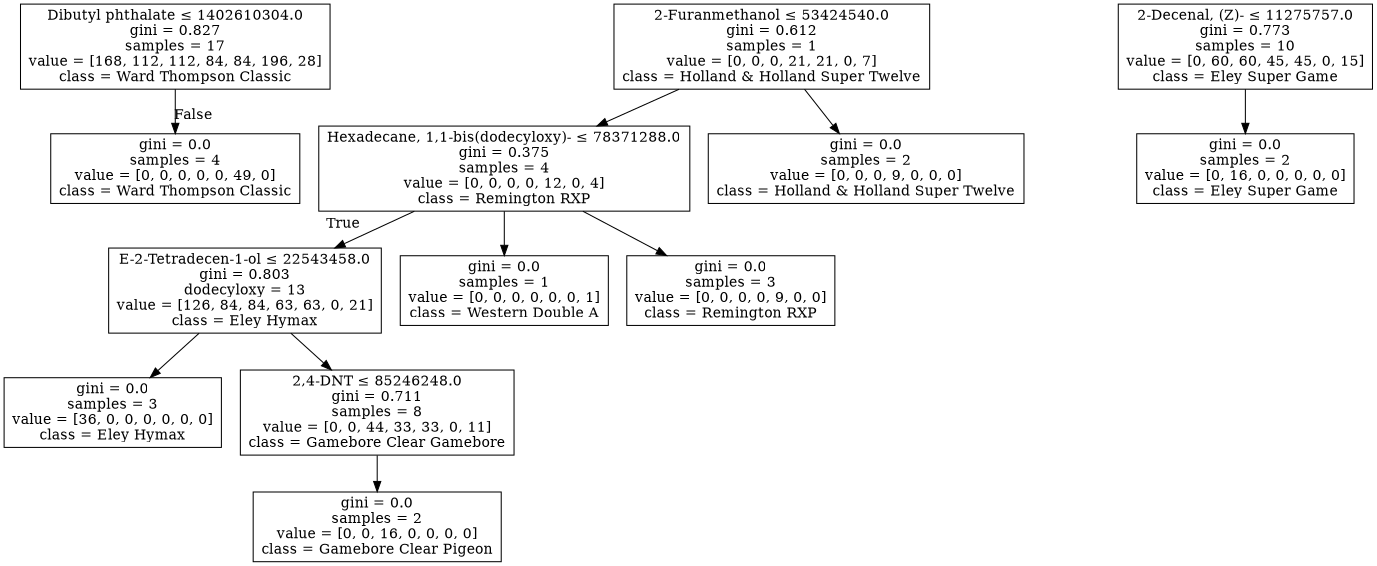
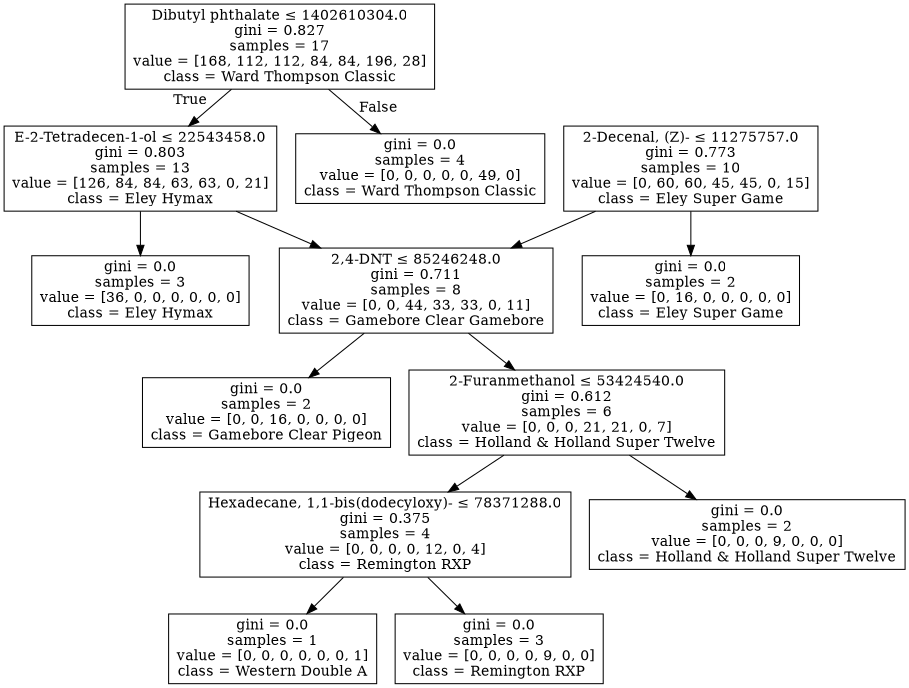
node "2-Furanmethanol ≤ 53424540.0": text "samples = 1" -> "samples = 6"
edge "Hexadecane, 1,1-bis(dodecyloxy)- ≤ 78371288.0" -> "E-2-Tetradecen-1-ol ≤ 22543458.0": now "Dibutyl phthalate ≤ 1402610304.0" -> "E-2-Tetradecen-1-ol ≤ 22543458.0"
edge "2-Decenal, (Z)- ≤ 11275757.0" -> "2,4-DNT ≤ 85246248.0": added
node "E-2-Tetradecen-1-ol ≤ 22543458.0": text "dodecyloxy = 13" -> "samples = 13"
edge "2,4-DNT ≤ 85246248.0" -> "2-Furanmethanol ≤ 53424540.0": added
